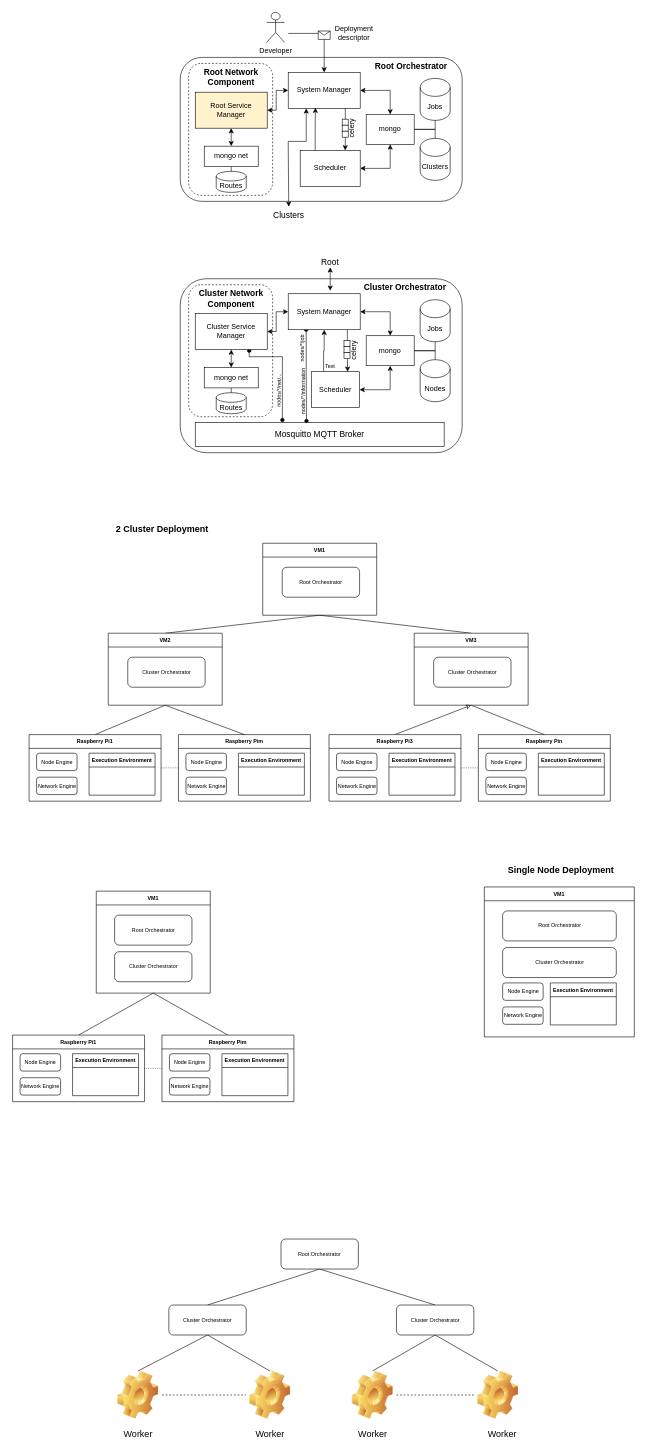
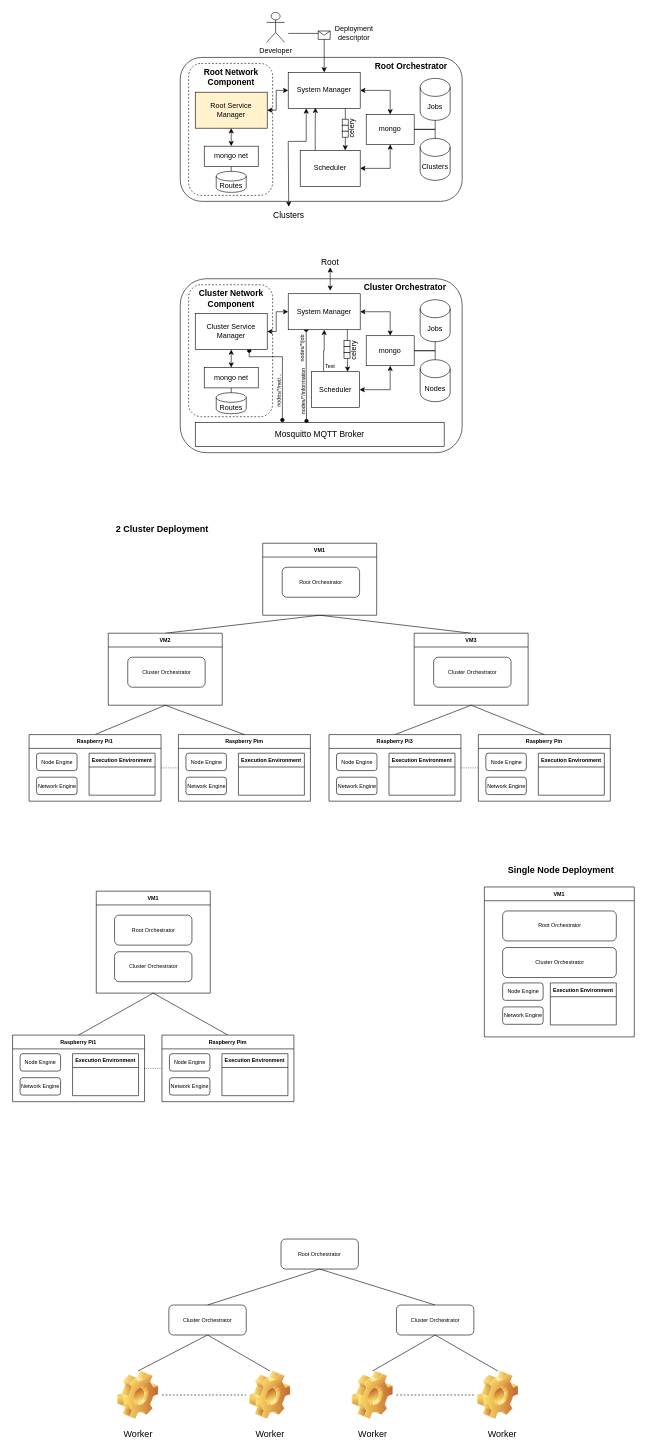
edge "Raspberry Pi3" -> "VM3": arrowhead classic -> none
